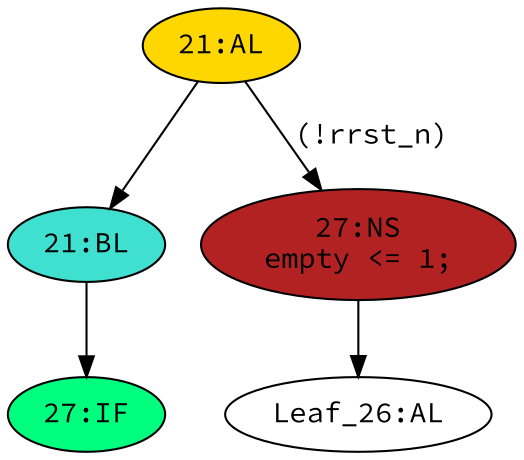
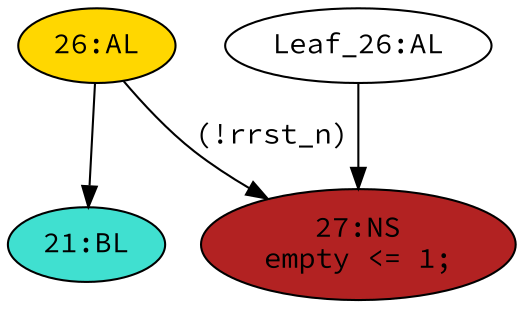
node "21:AL": label "21:AL" -> "26:AL"
edge "27:NS empty <= 1;" -> "Leaf_26:AL": reversed
node "27:IF": removed
